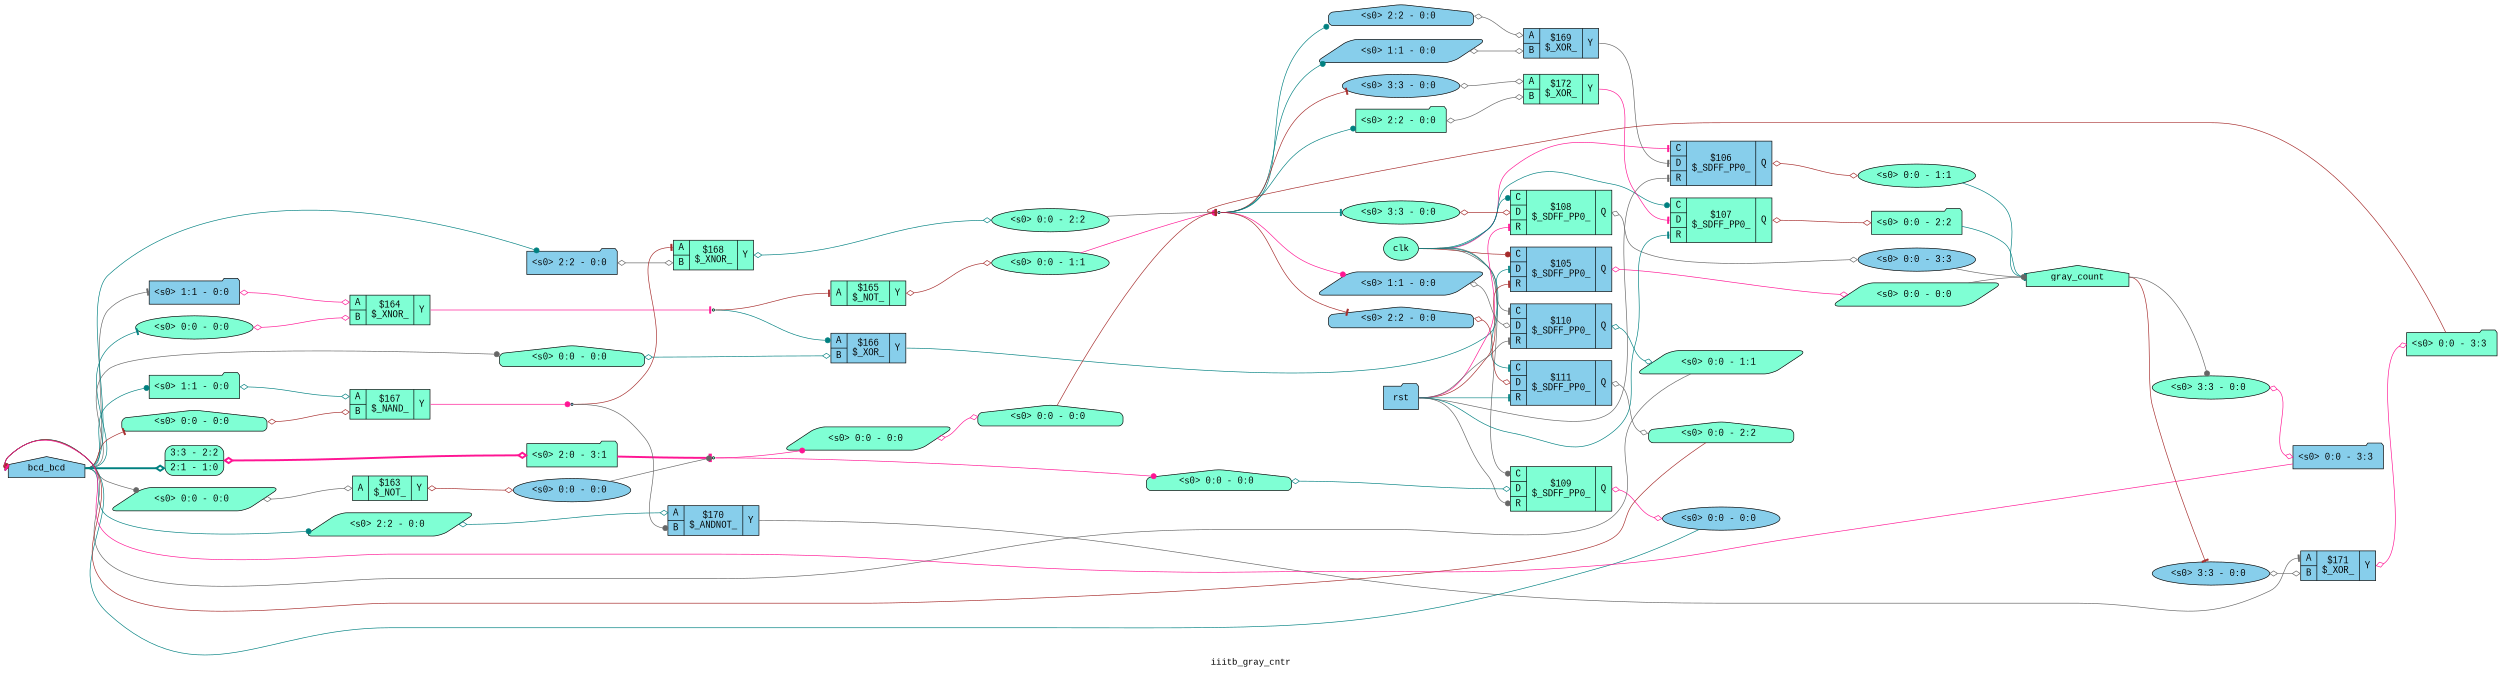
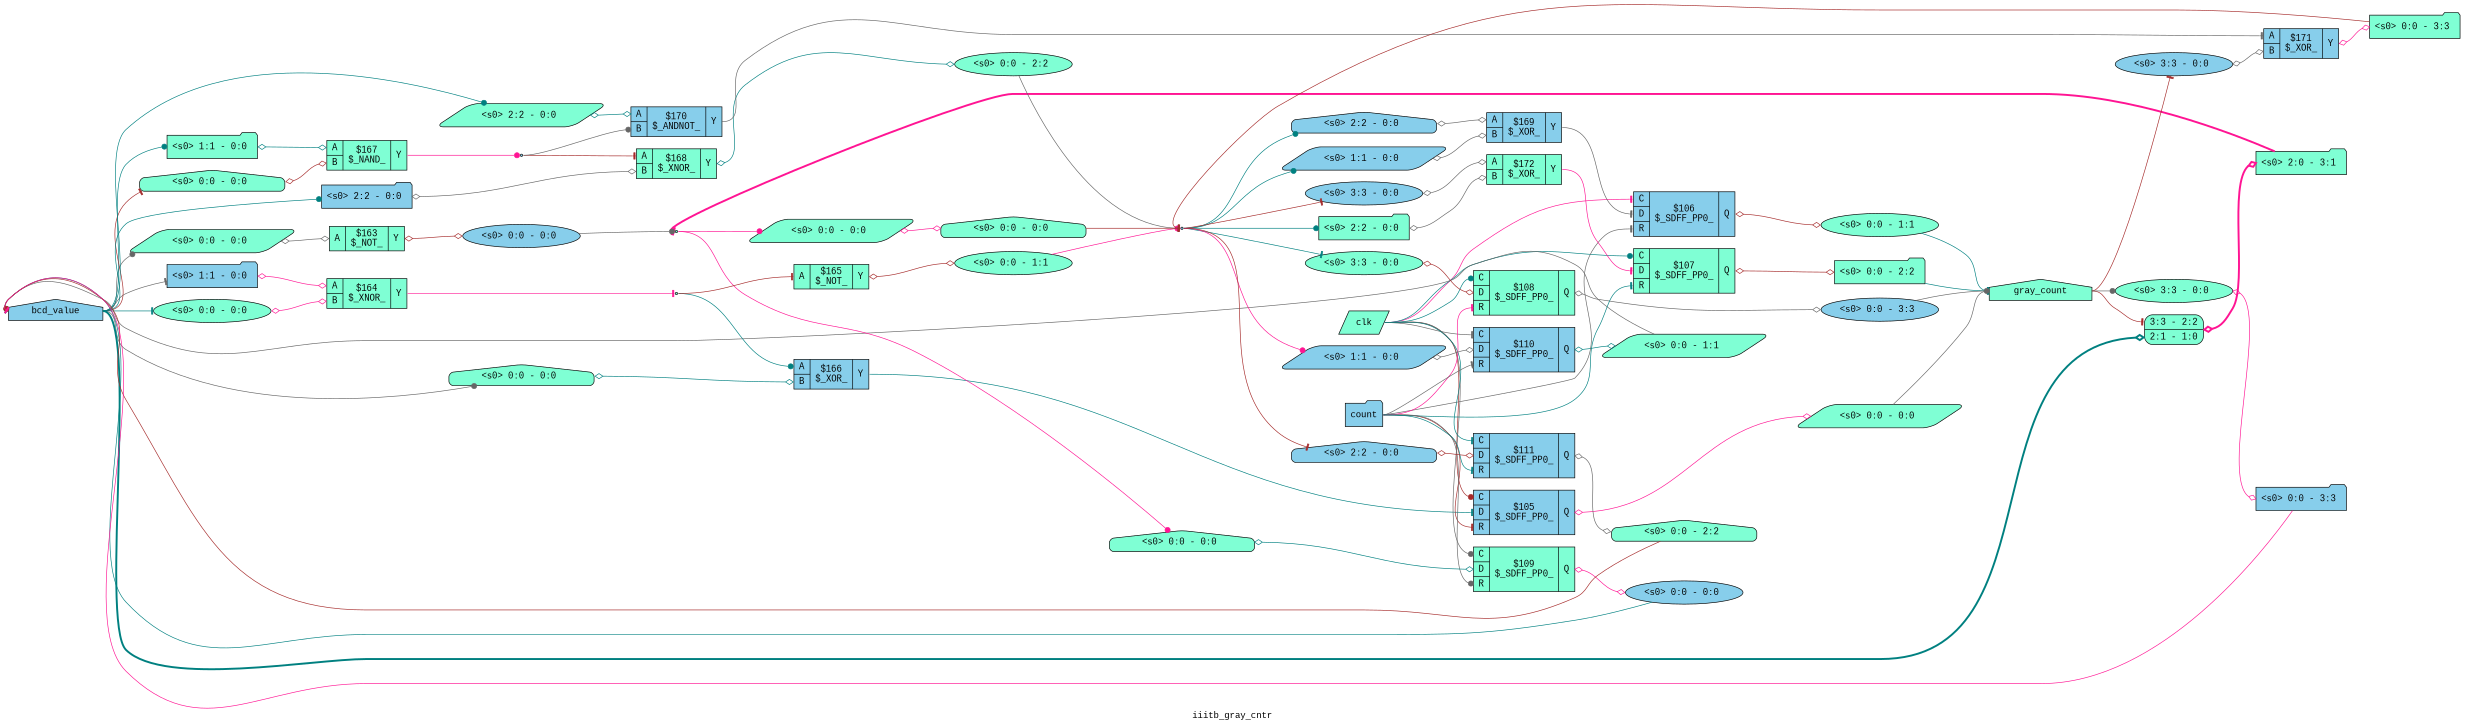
node "clk": shape ellipse -> parallelogram
edge "gray_count" -> "3:3 - 2:2": added
node "rst": label "rst" -> "count"
node "bcd_bcd": label "bcd_bcd" -> "bcd_value"
